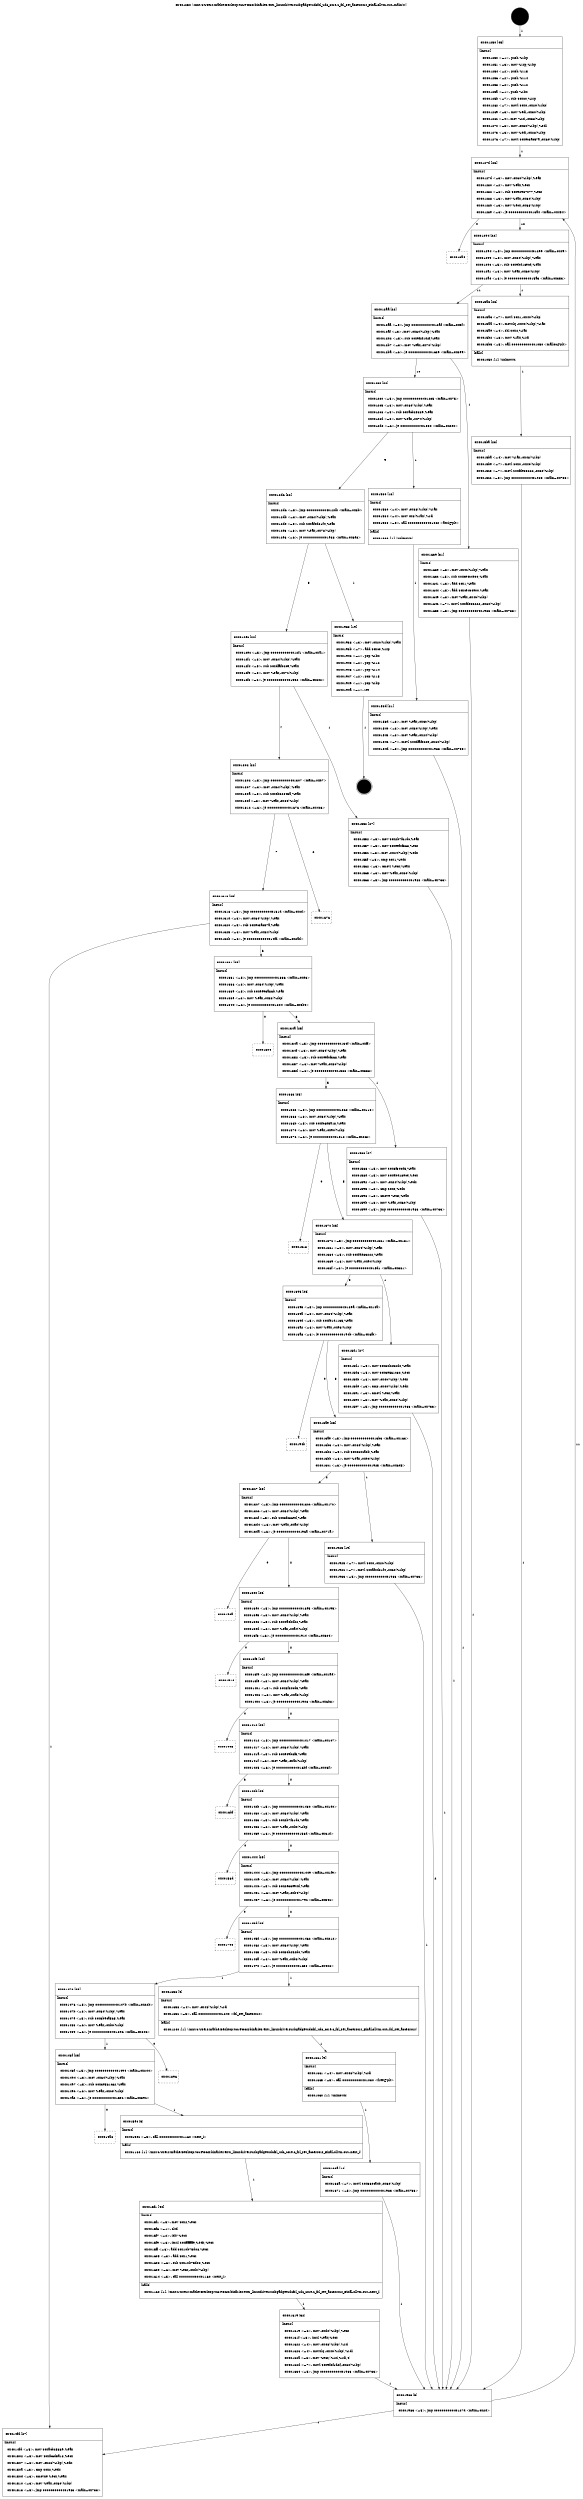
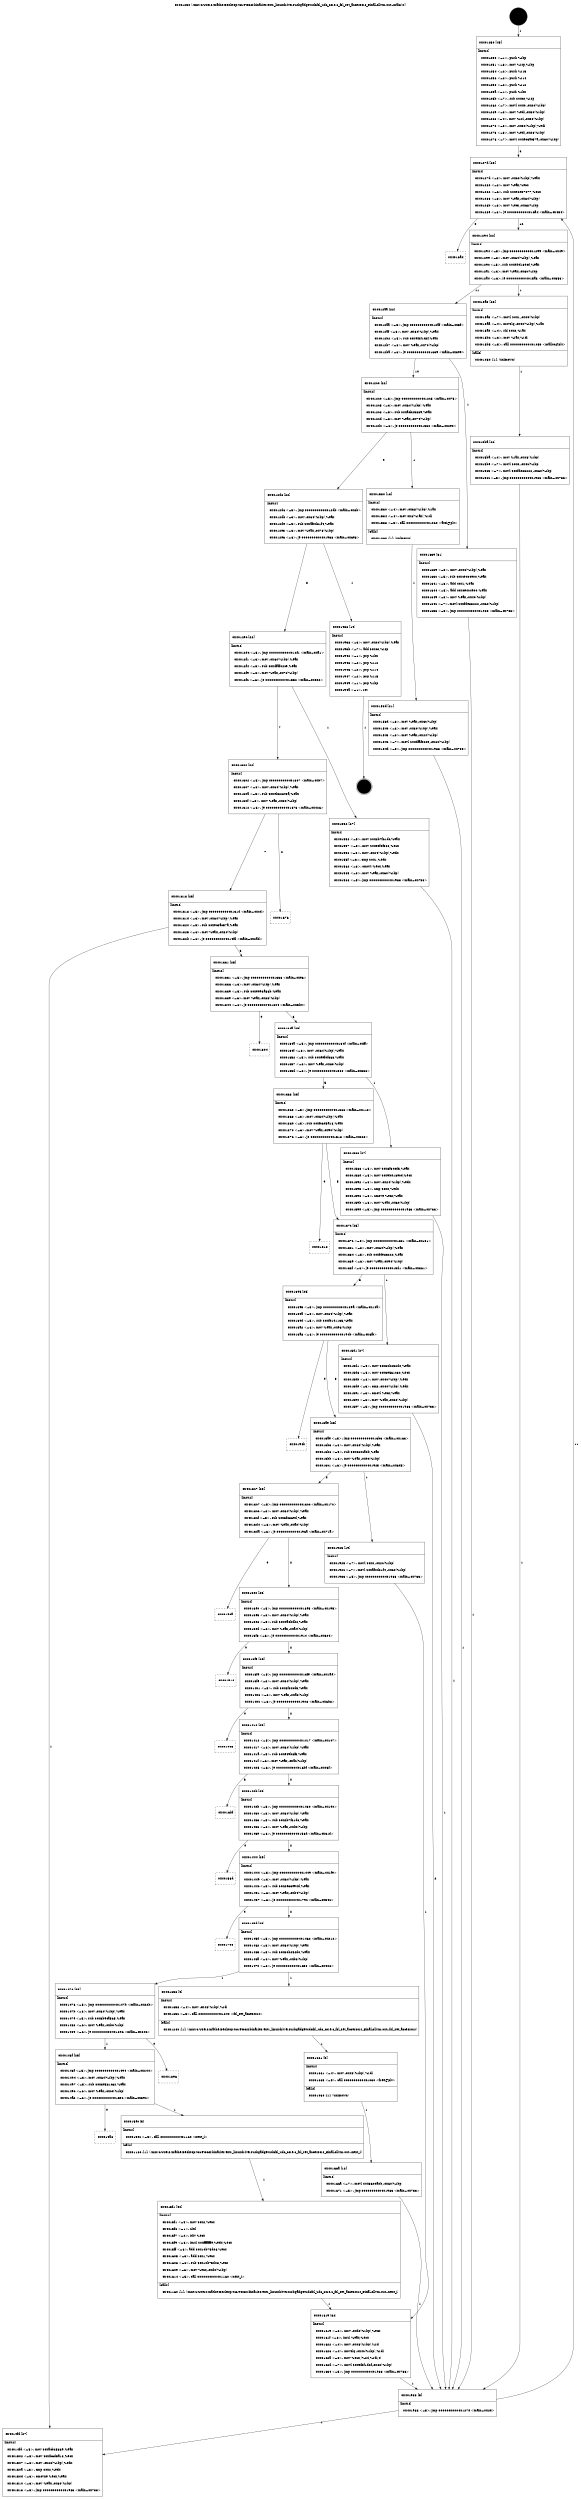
edge "0x401250 [45]" -> "0x40127d [23]": label " 1" -> " 6"
edge "0x401925 [19]" -> "0x401983 [5]": now "0x401925 [19]" -> "0x401619 [32]"
